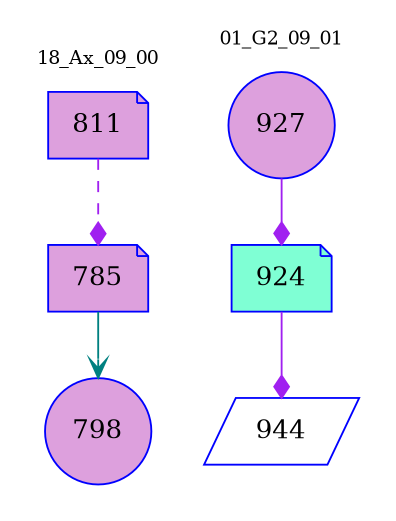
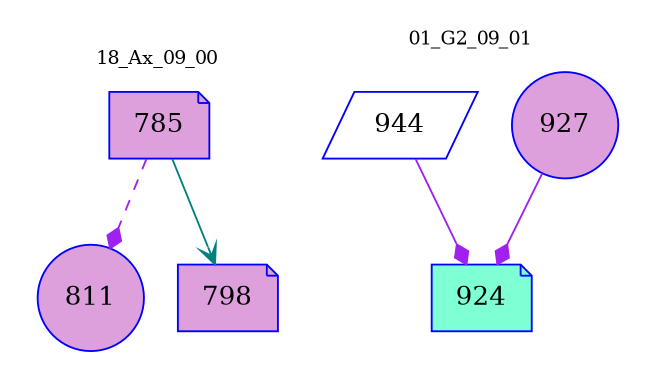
node "811": shape note -> circle
edge "811" -> "785": reversed
edge "924" -> "944": reversed
node "798": shape circle -> note
